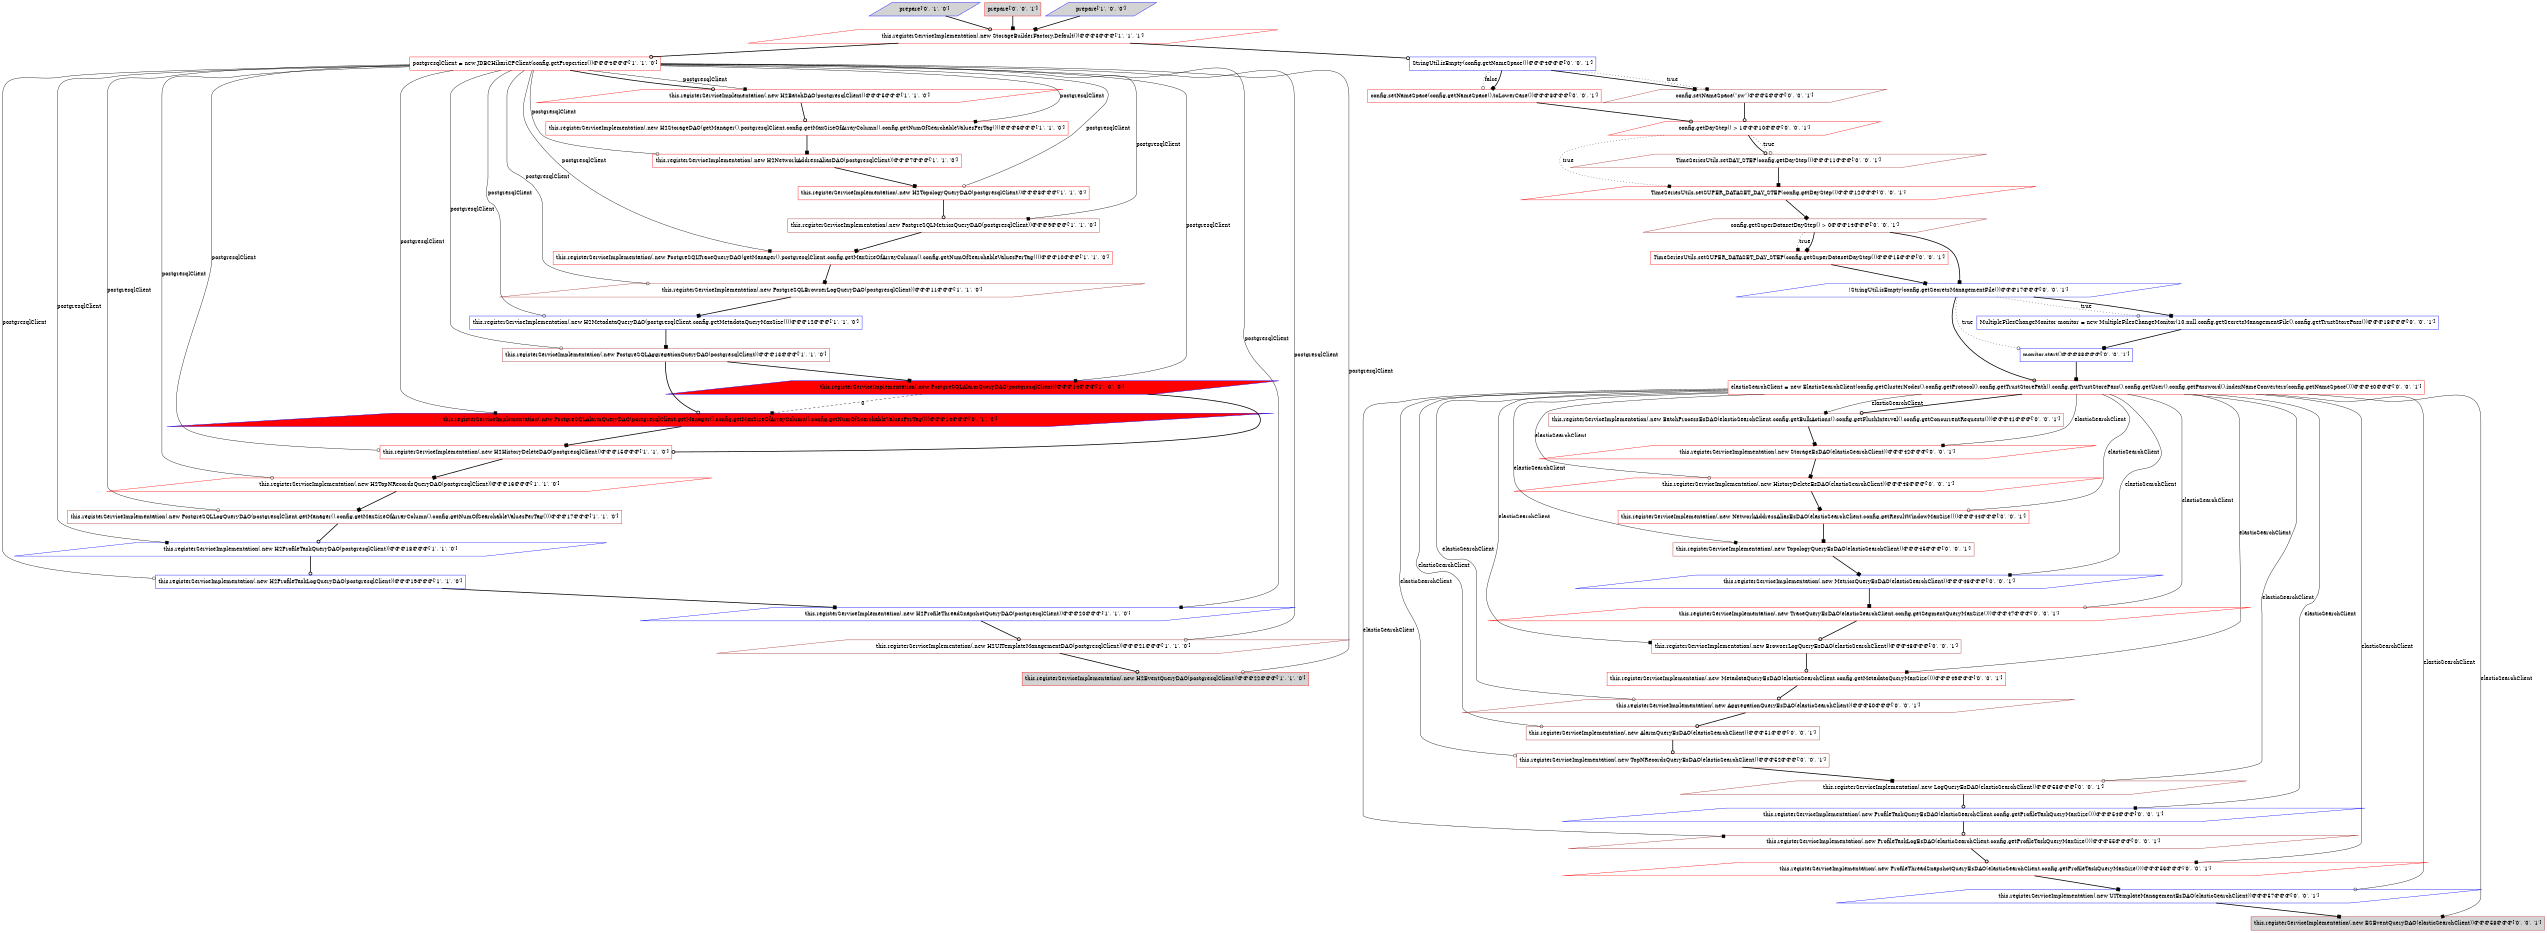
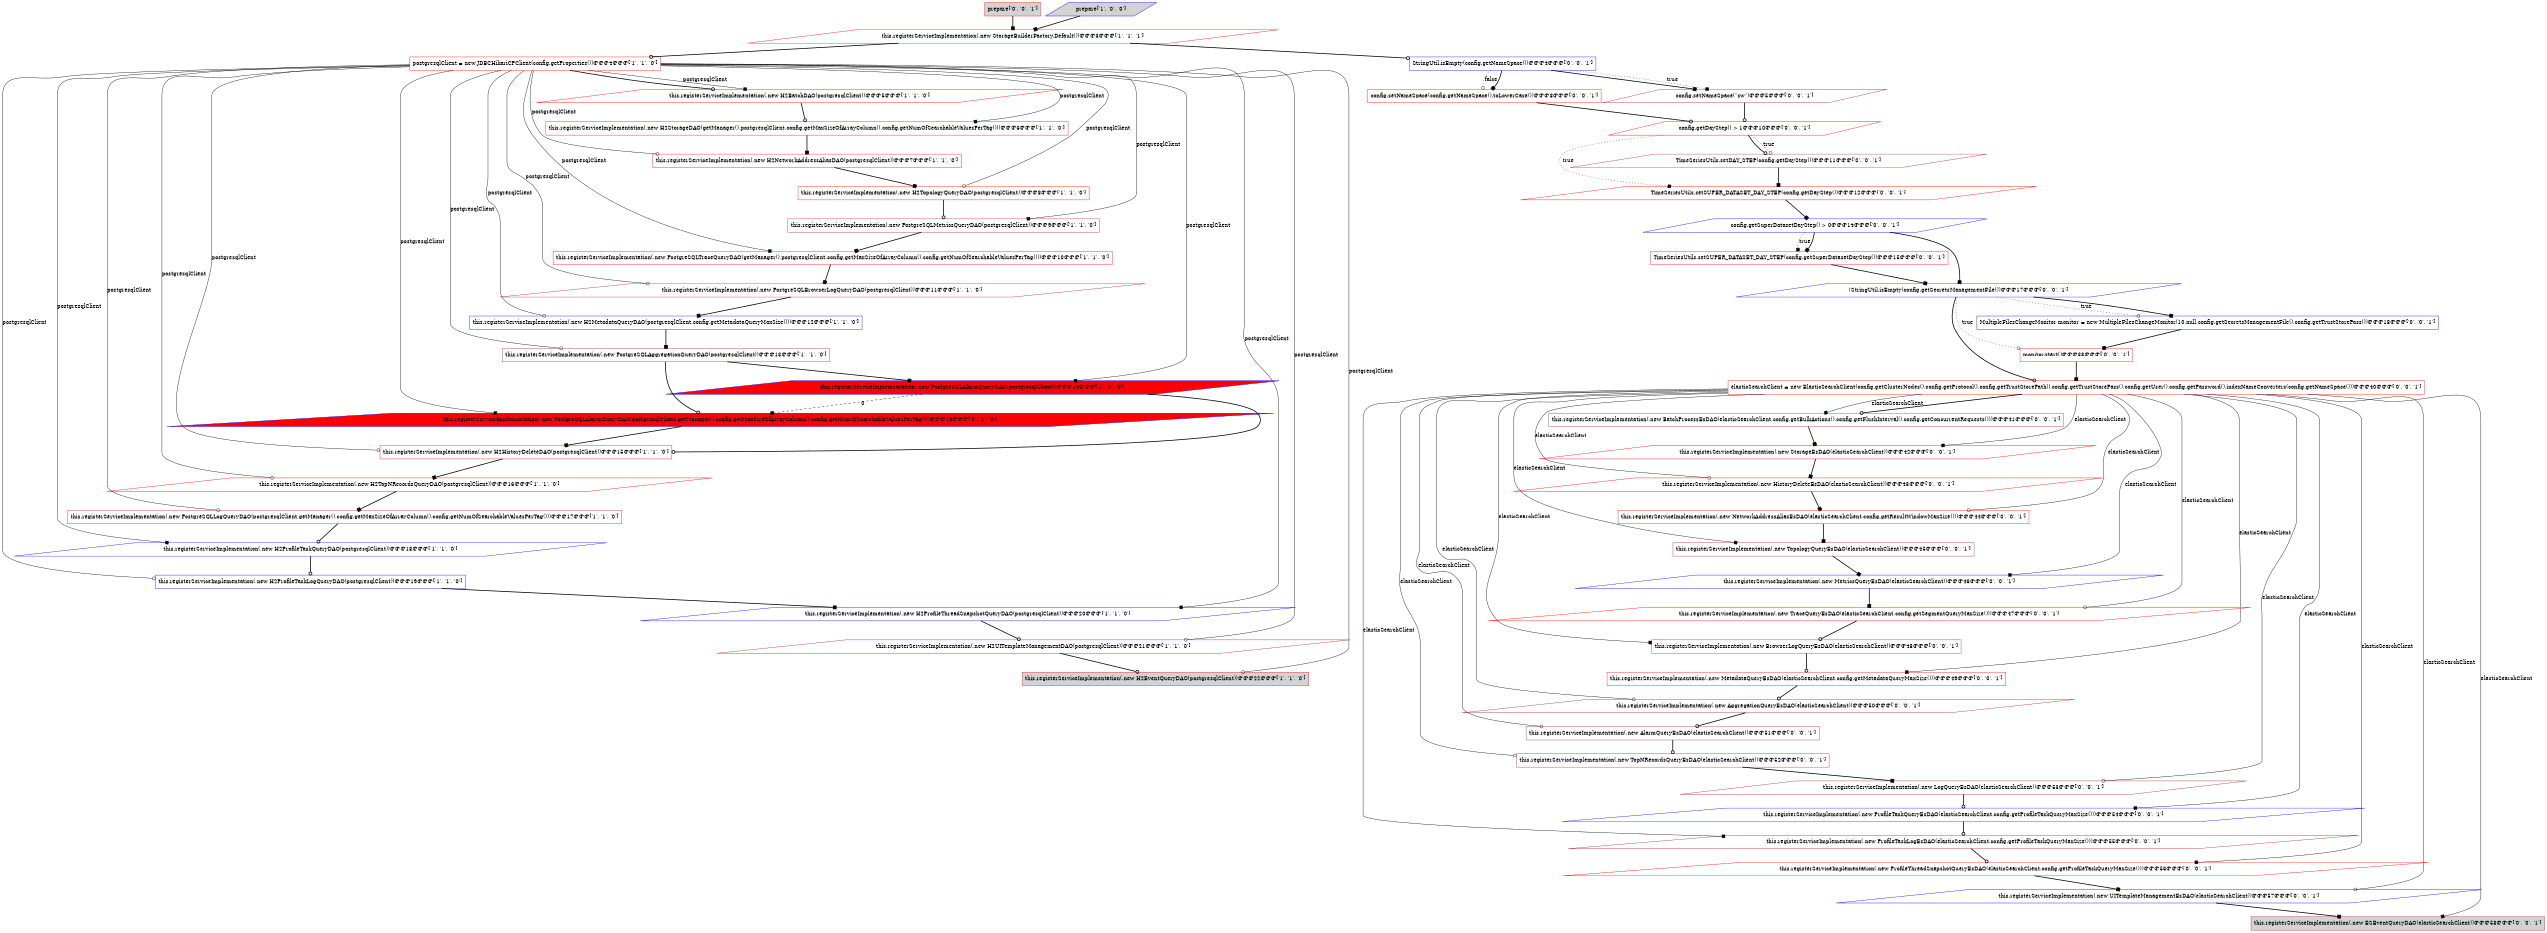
node "prepare['0', '1', '0']": removed
node "config.getSuperDatasetDayStep() > 0@@@14@@@['0', '0', '1']": color brown -> blue
node "monitor.start()@@@38@@@['0', '0', '1']": color blue -> red
